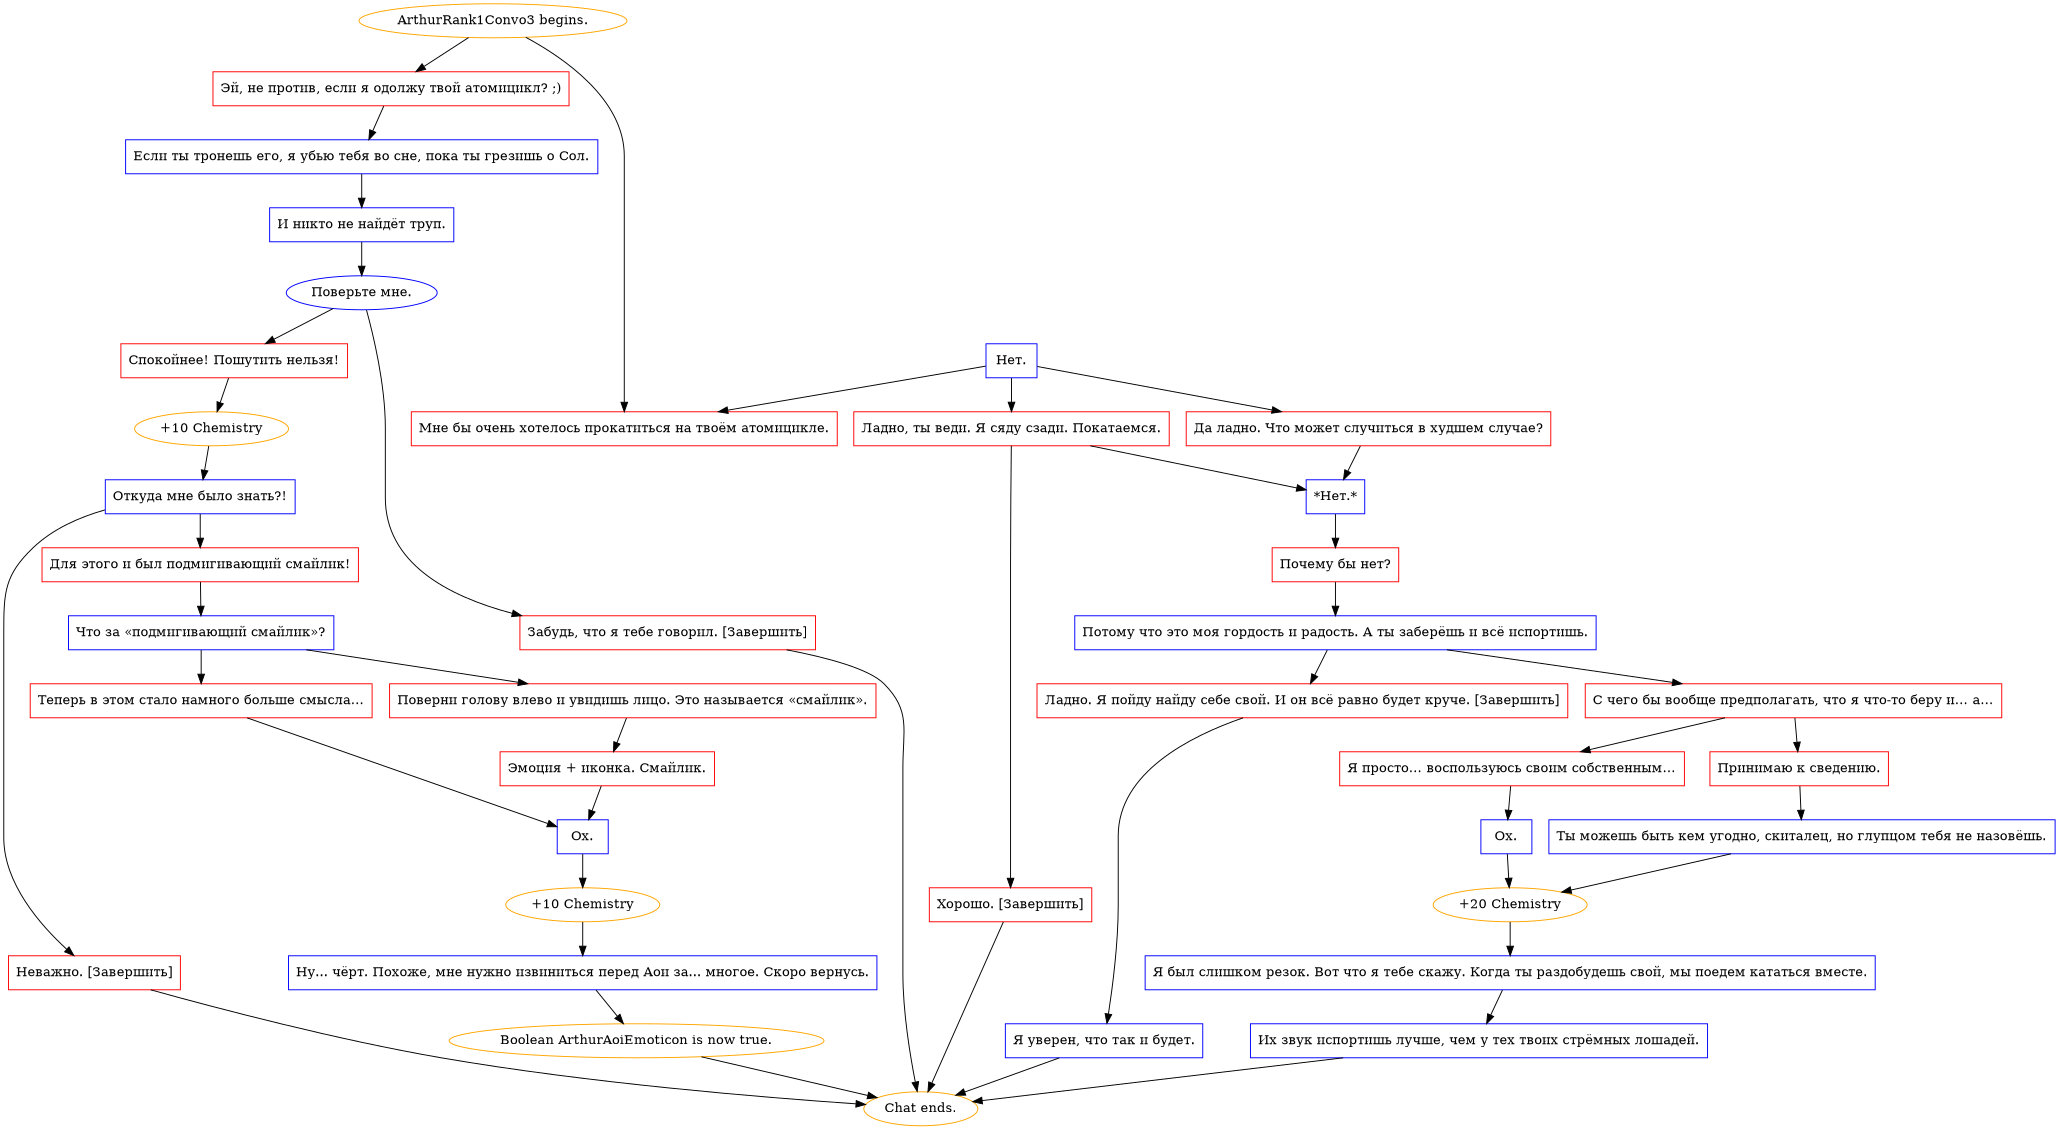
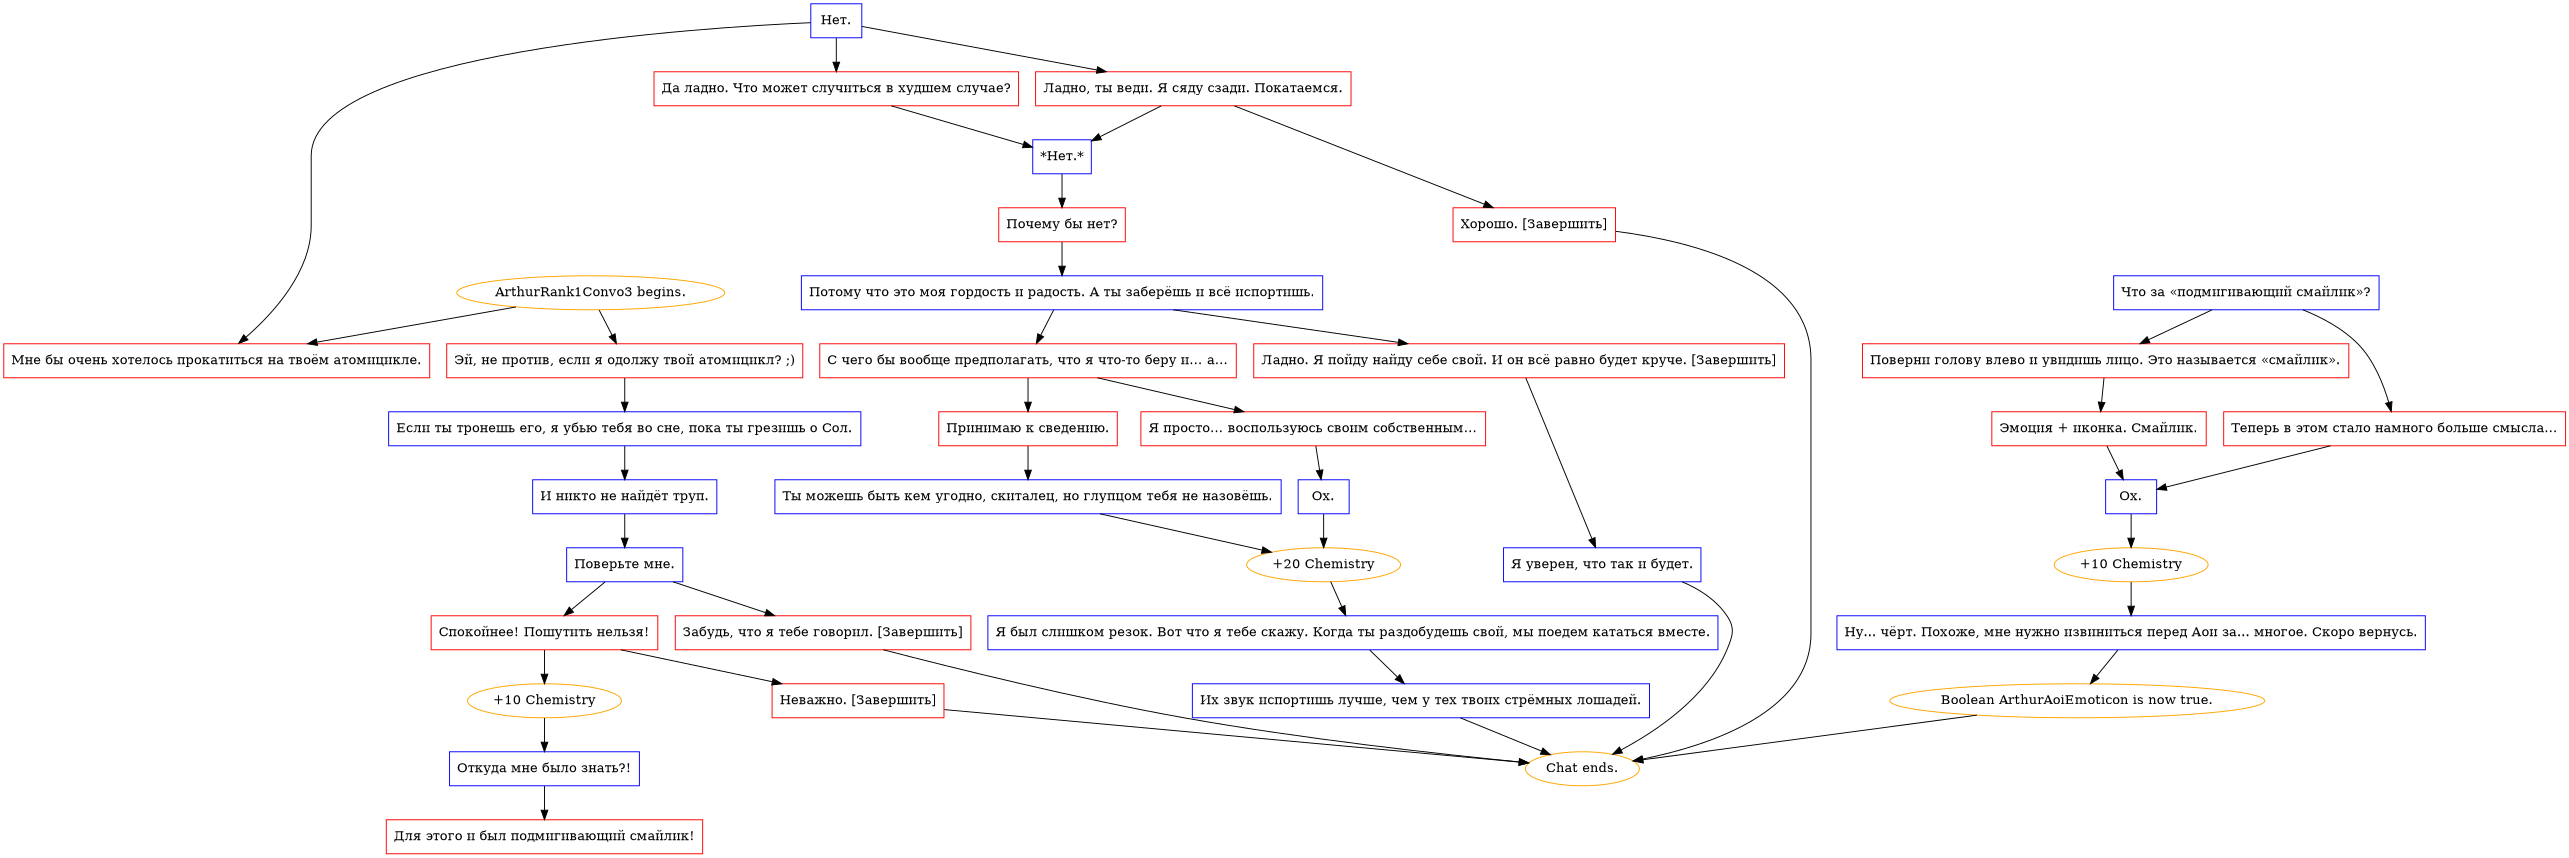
node "Поверьте мне.": shape ellipse -> box
edge "Для этого и был подмигивающий смайлик!" -> "Что за «подмигивающий смайлик»?": removed
edge "Откуда мне было знать?!" -> "Неважно. [Завершить]": now "Спокойнее! Пошутить нельзя!" -> "Неважно. [Завершить]"
